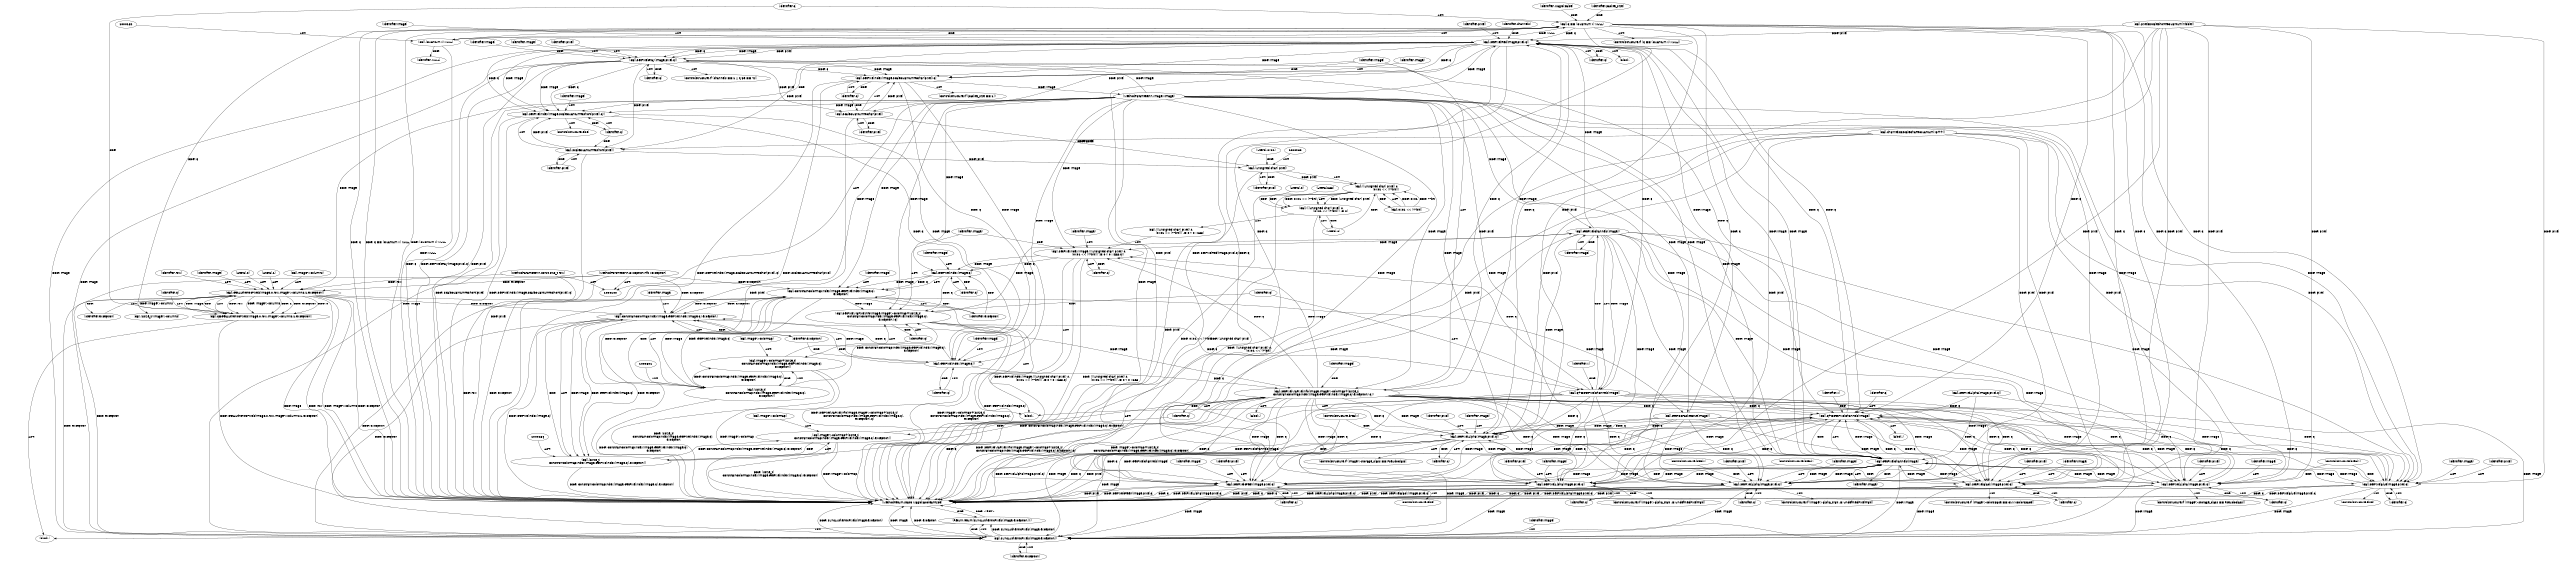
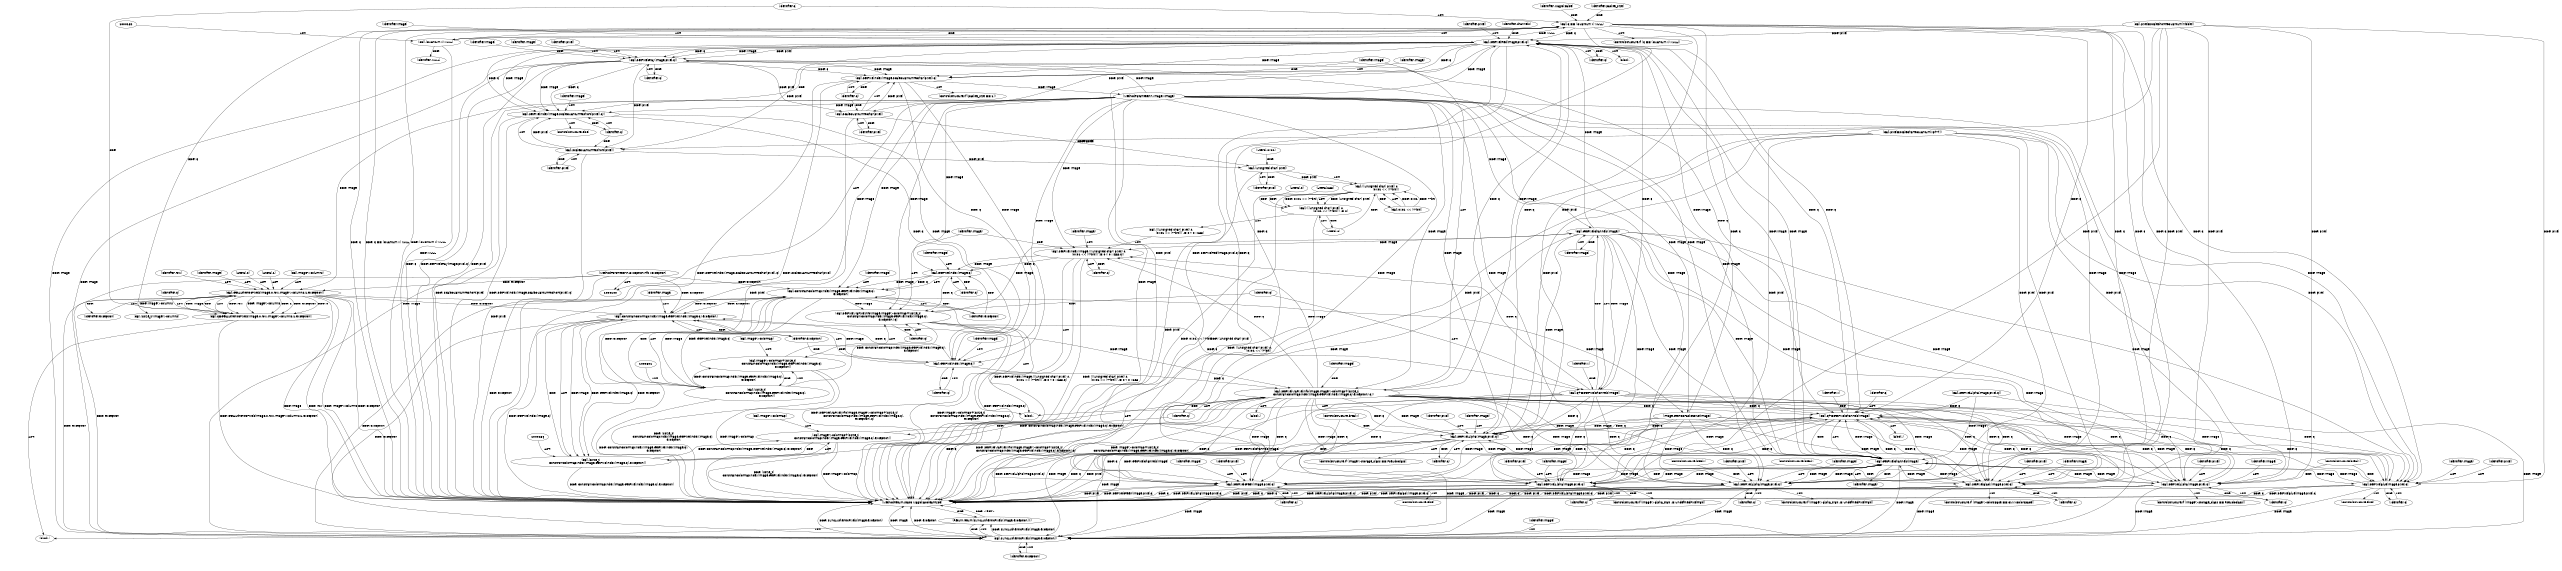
node "(ControlStructure,if (channels == 1 || type == -2))": removed
node "(Call,channels=ScaleCharToQuantum(*p++))": label "(Call,channels=ScaleCharToQuantum(*p++))" -> "(Call,pixel=ScaleCharToQuantum(*p++))"
node "1000283": removed
edge "(Call,pixel=ScaleShortToQuantum(nibble))" -> "(Call,SetPixelGreen(image,pixel,q))": removed, label "DDG: pixel"
node "(MethodParameterIn,const size_t row)": removed
node "(Call,GetPSDPacketSize(image))": label "(Call,GetPSDPacketSize(image))" -> "(Image,GetPSDPacketSize(image))"
